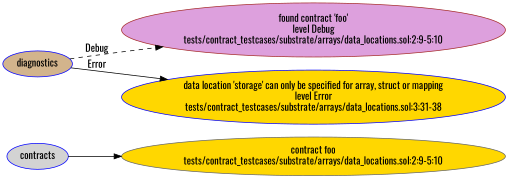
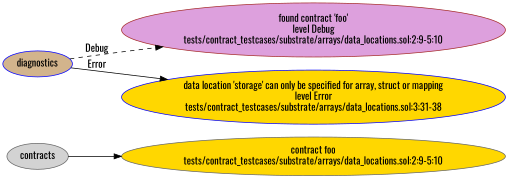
node "contracts": color blue -> gray40
